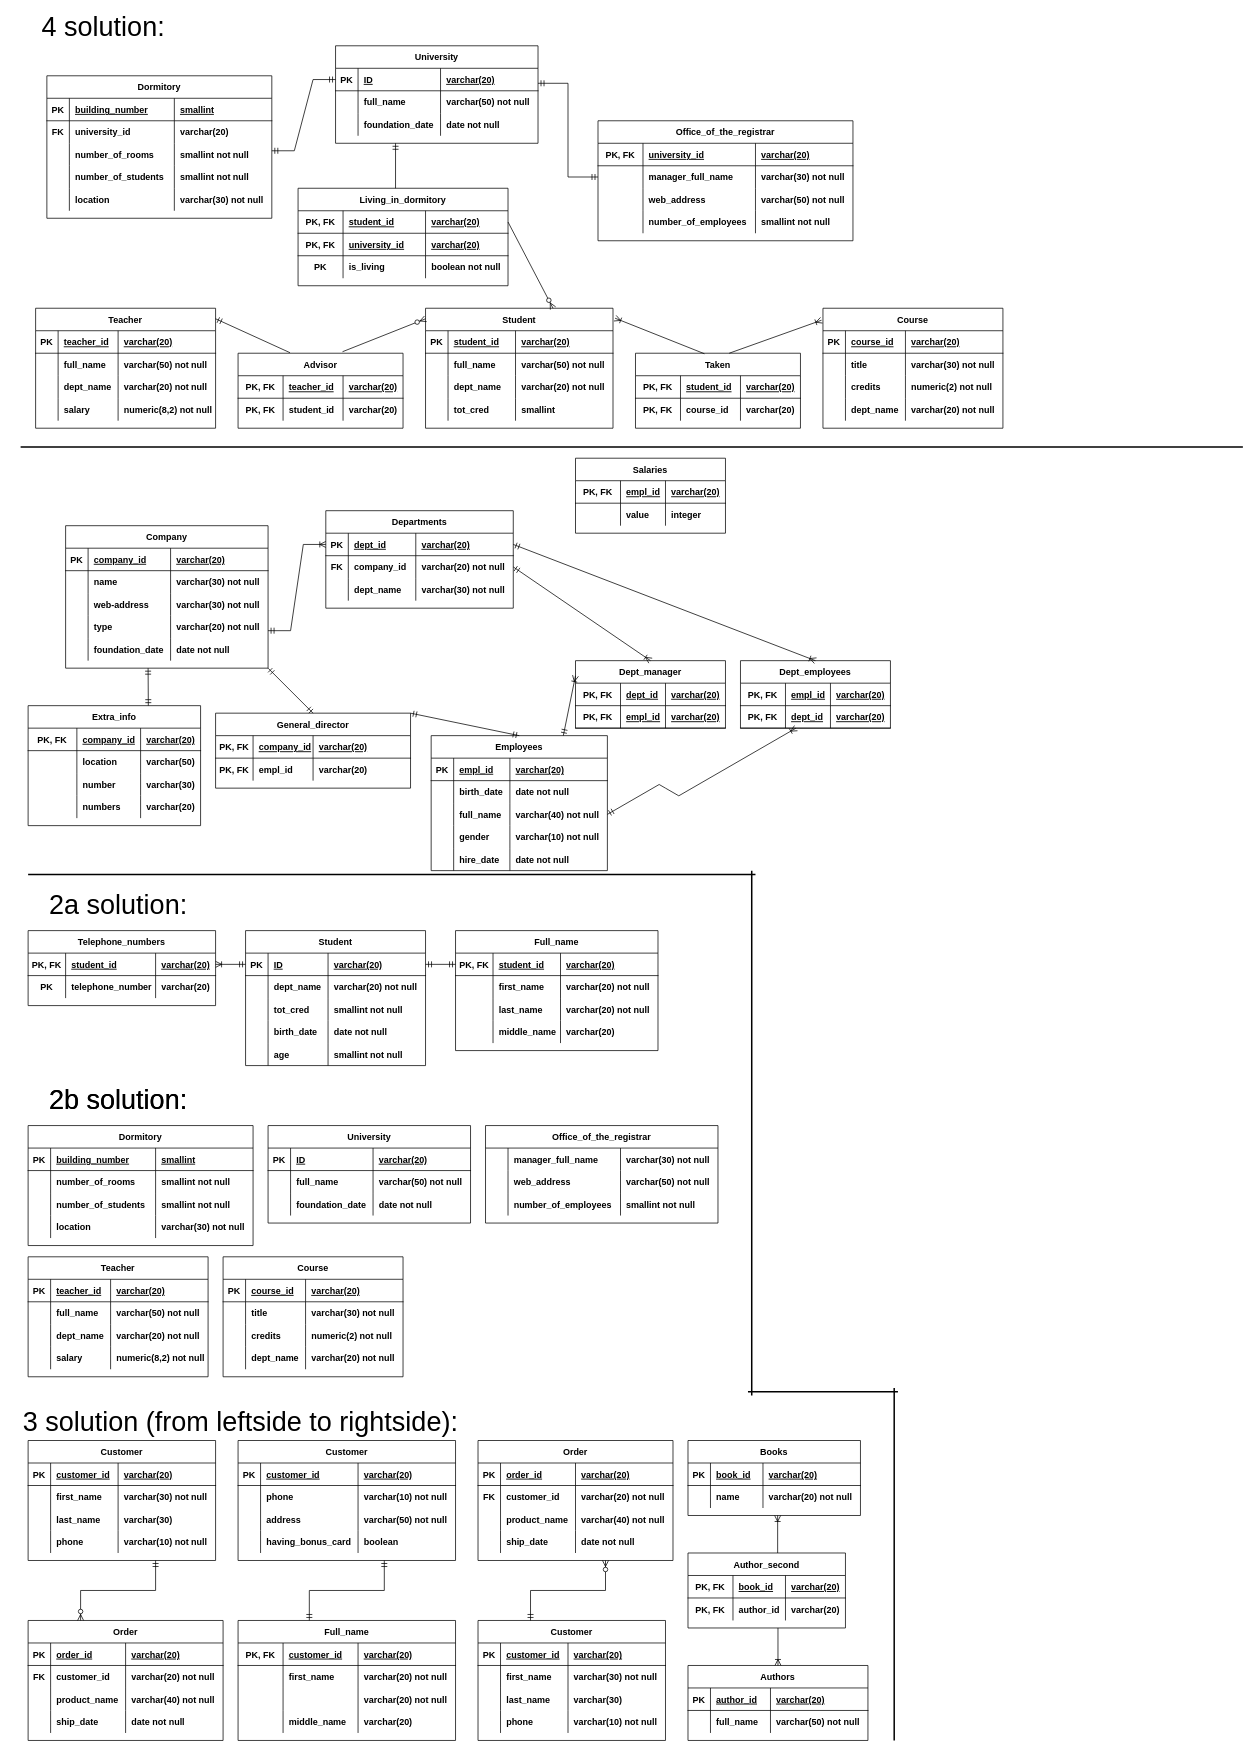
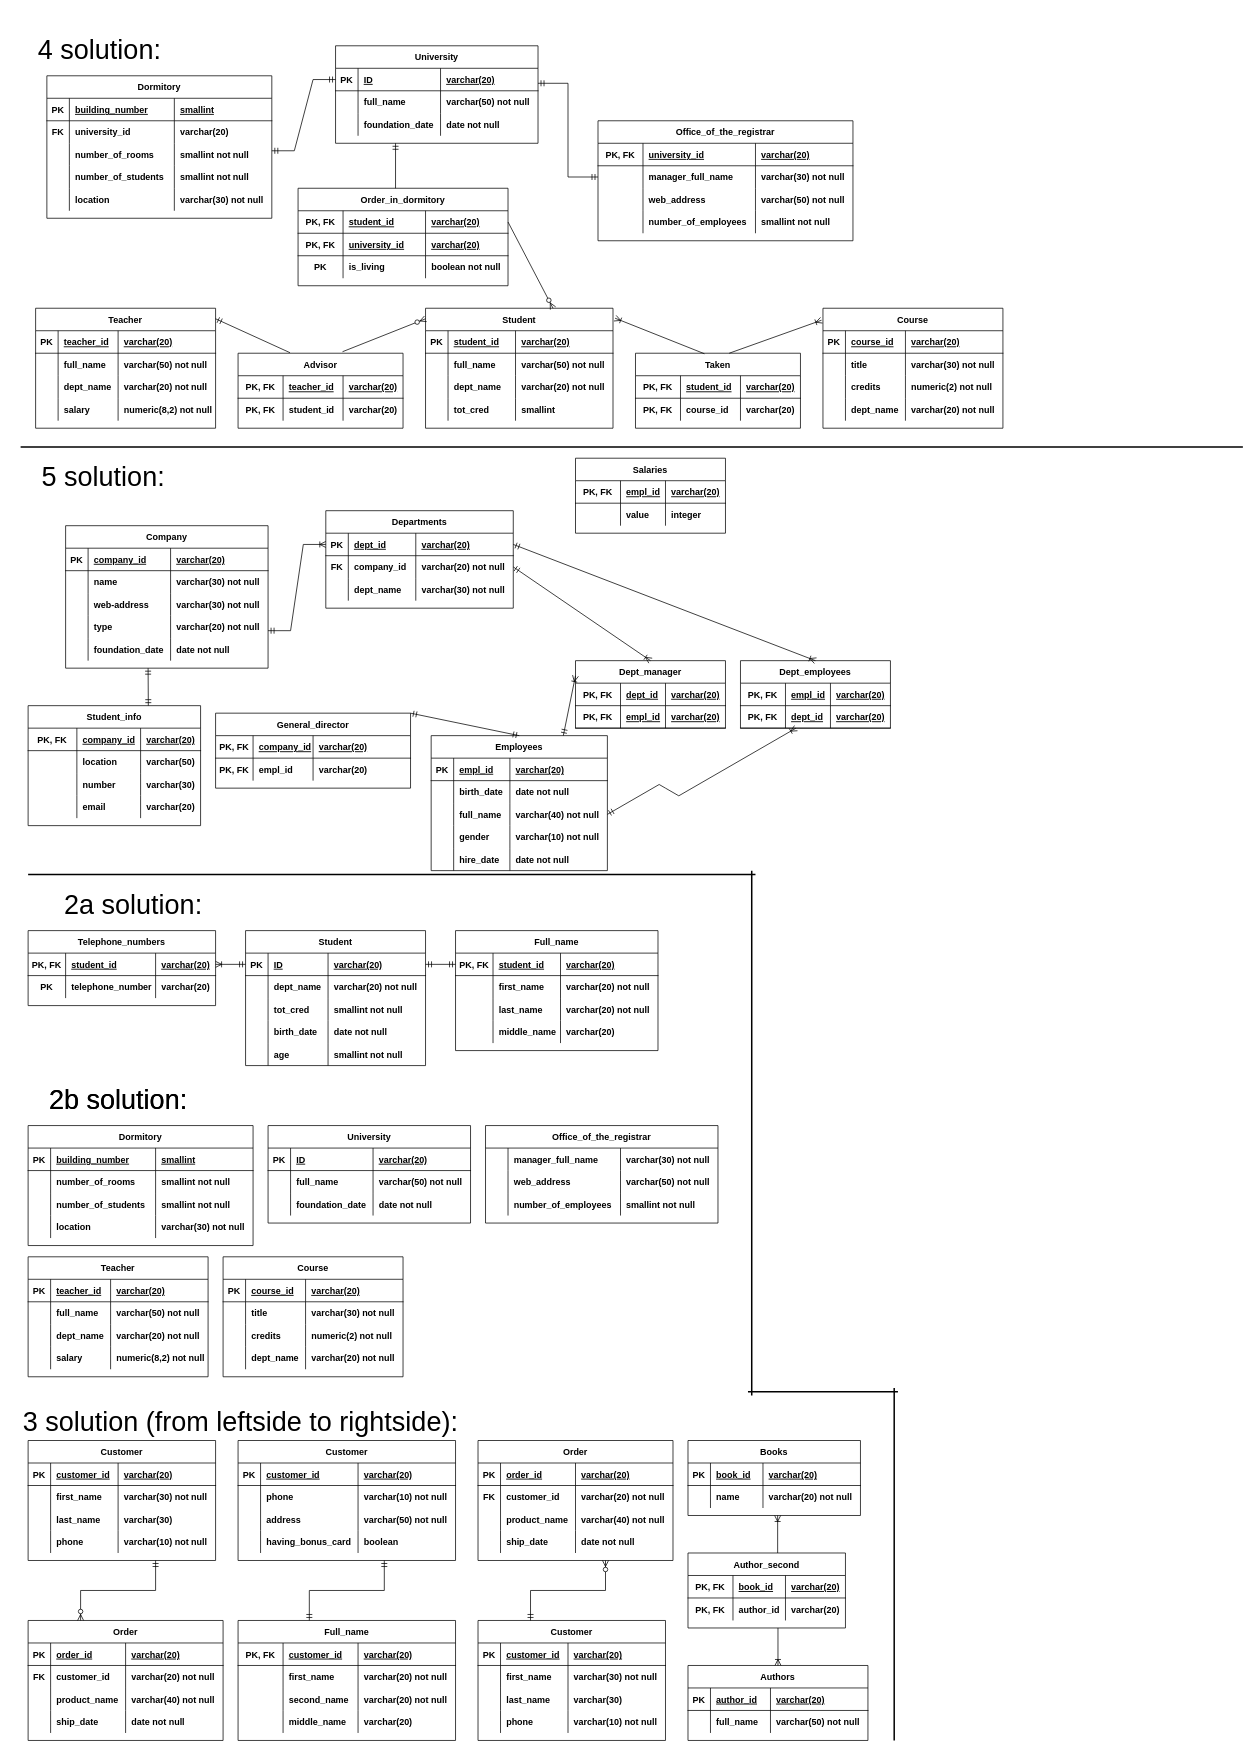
node "4 solution:": moved (103, 27) -> (99, 49)
node "Living_in_dormitory": label "Living_in_dormitory" -> "Order_in_dormitory"
node "5 solution:": added
edge "Company" -- "General_director": removed
node "Extra_info": label "Extra_info" -> "Student_info"
node "numbers": label "numbers" -> "email"
node "2a solution:": moved (118, 904) -> (133, 904)
node "second_name": added
